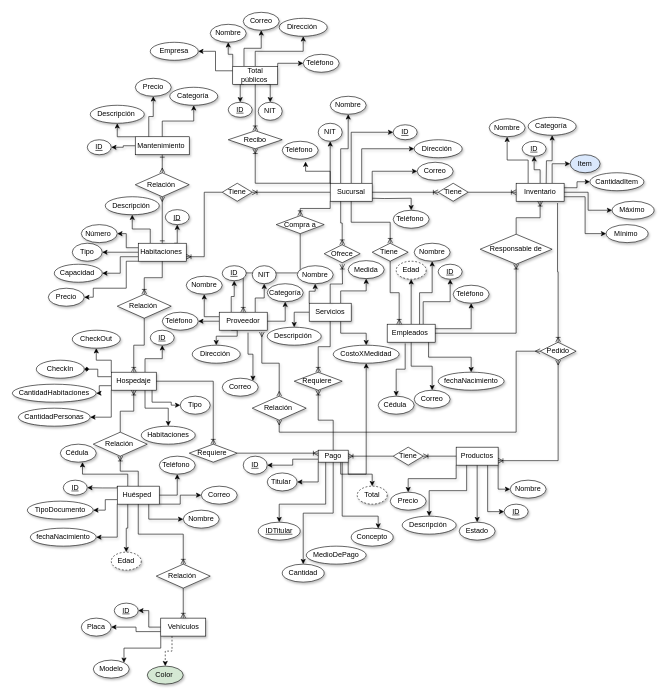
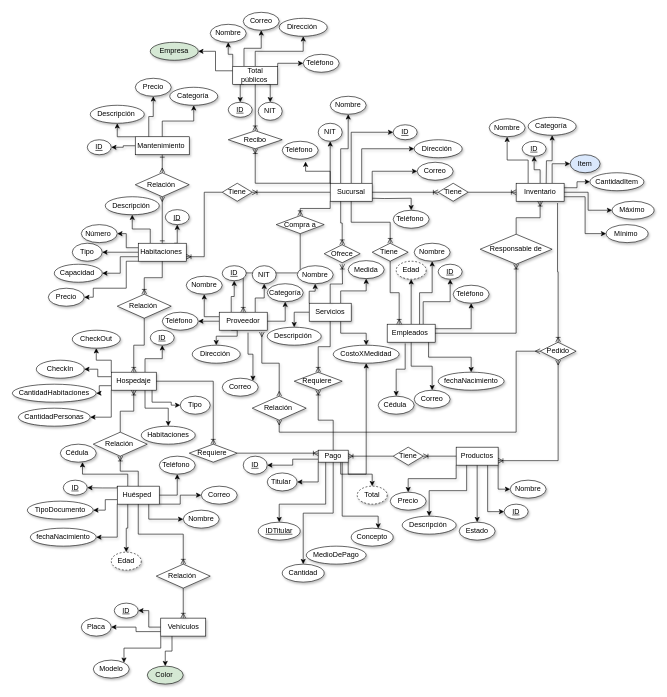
node "Empresa": fillcolor #ffffff -> #d5e8d4
edge "Hospedaje" -> "CheckIn": arrowhead diamond -> classic
edge "Vehículos" -> "Color": style dashed -> solid
